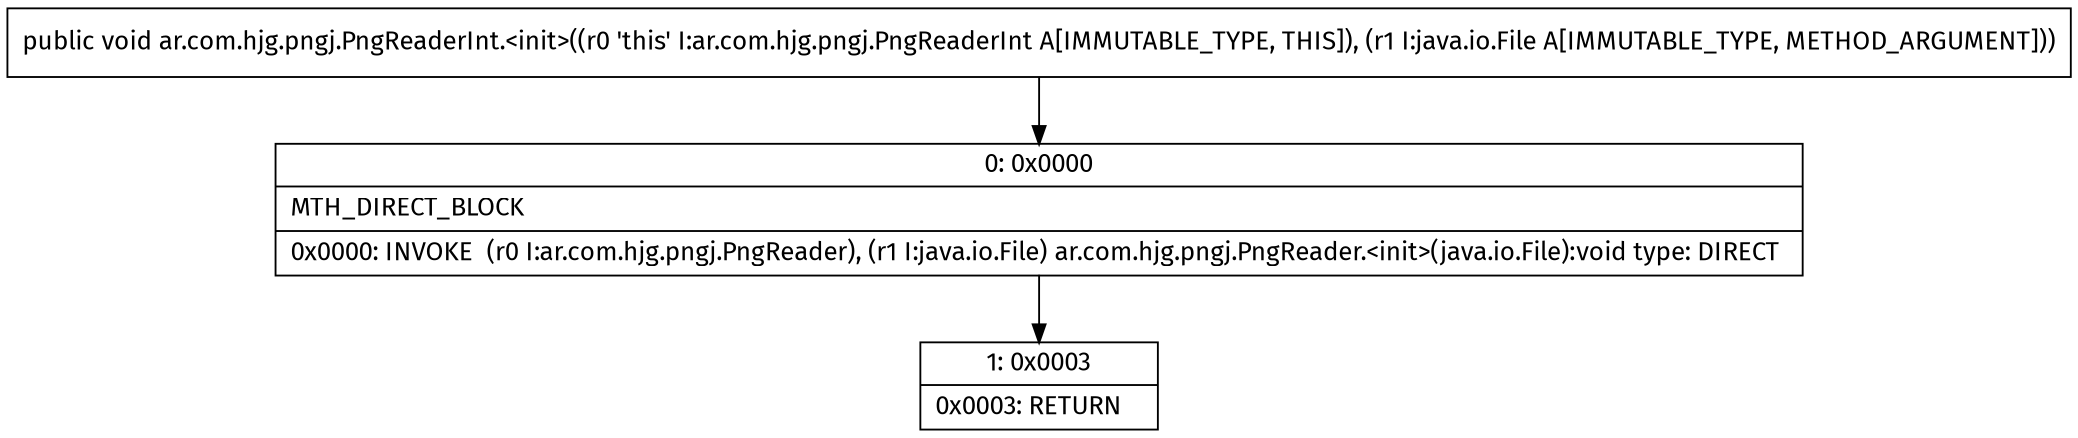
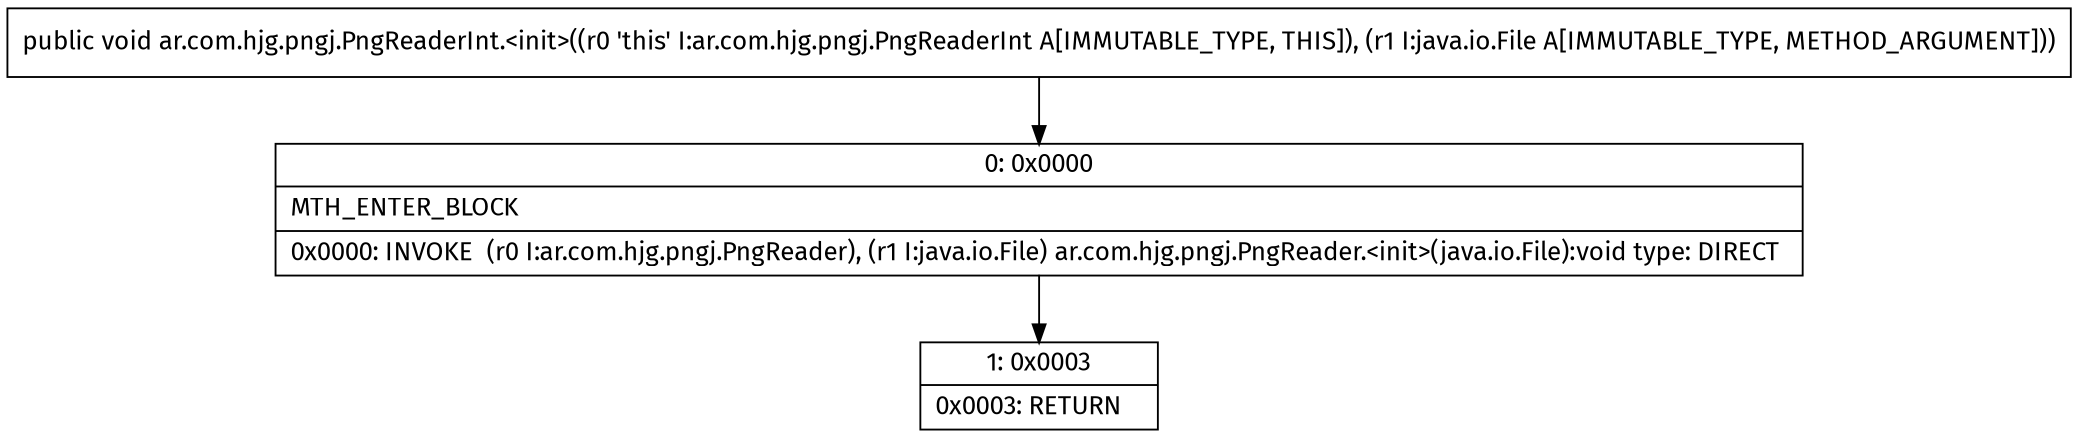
node "0: 0x0000": text "MTH_DIRECT_BLOCK" -> "MTH_ENTER_BLOCK"
